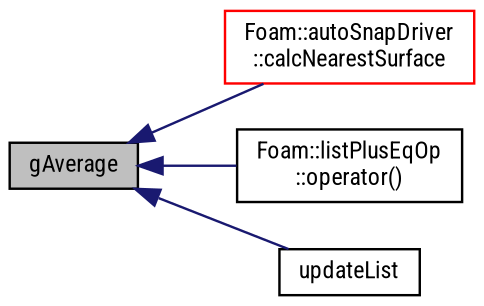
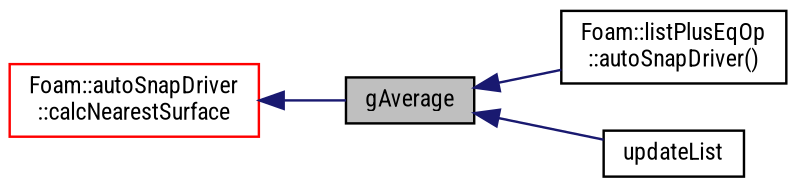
edge "Foam::autoSnapDriver ::calcNearestSurface" -> "gAverage": reversed
node "Foam::listPlusEqOp ::operator()": label "Foam::listPlusEqOp ::operator()" -> "Foam::listPlusEqOp ::autoSnapDriver()"
